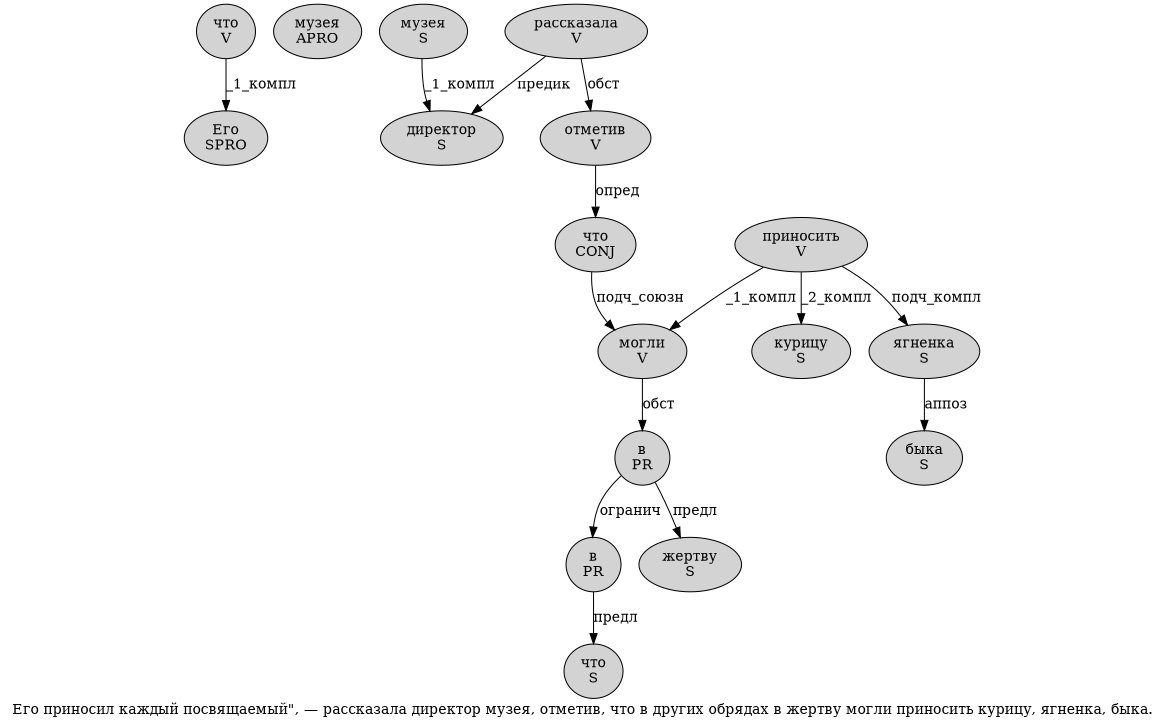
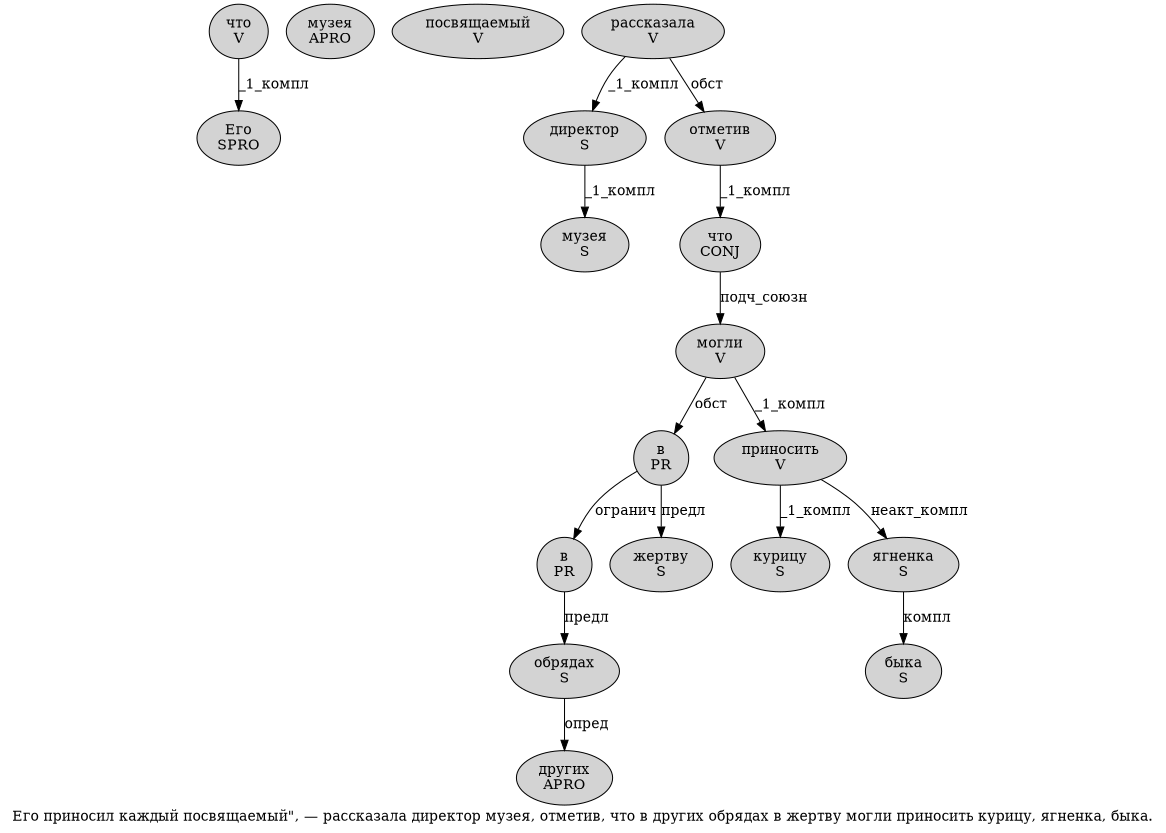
node "посвящаемый V": added
edge "музея S" -> "директор S": reversed
edge "рассказала V" -> "директор S": label "предик" -> "_1_компл"
edge "отметив V" -> "что CONJ": label "опред" -> "_1_компл"
edge "приносить V" -> "могли V": reversed
edge "приносить V" -> "курицу S": label "_2_компл" -> "_1_компл"
edge "приносить V" -> "ягненка S": label "подч_компл" -> "неакт_компл"
edge "ягненка S" -> "быка S": label "аппоз" -> "компл"
node "что S": label "что S" -> "обрядах S"
node "других APRO": added
